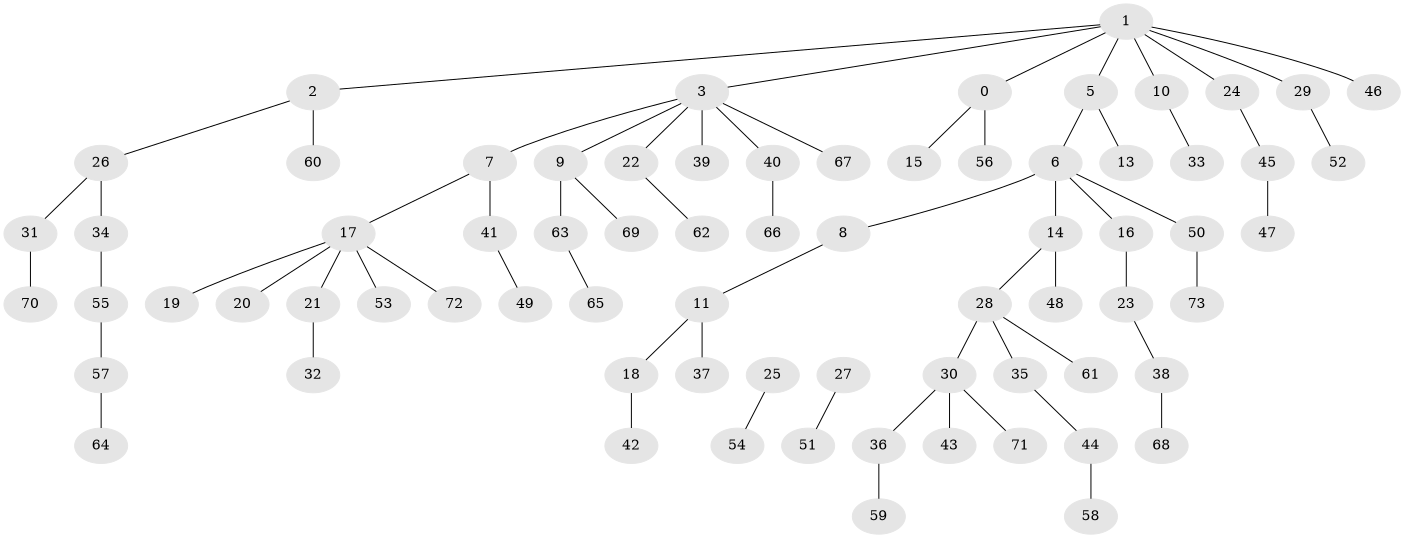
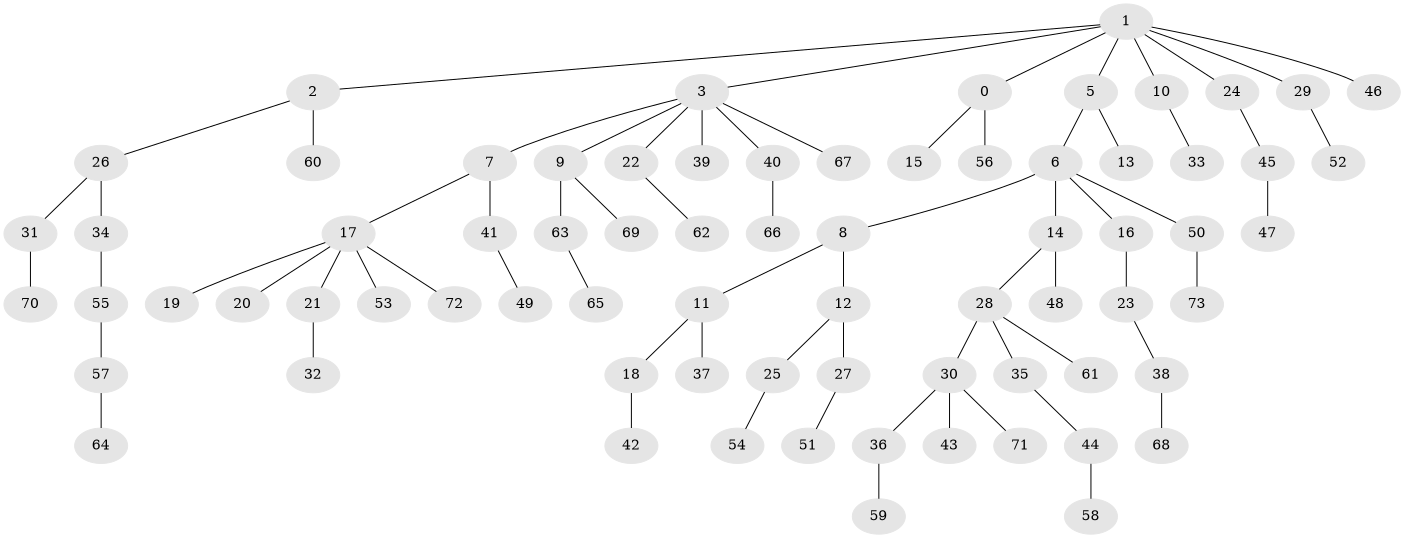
node "12": added
